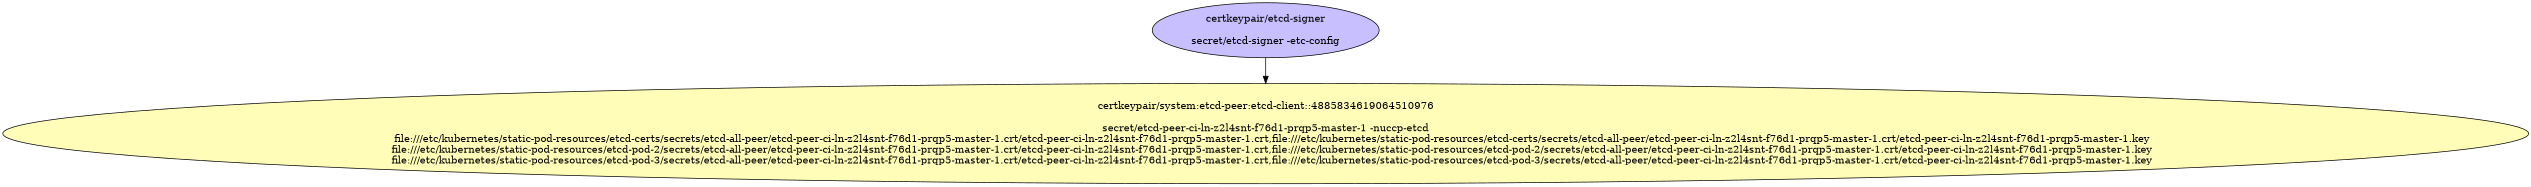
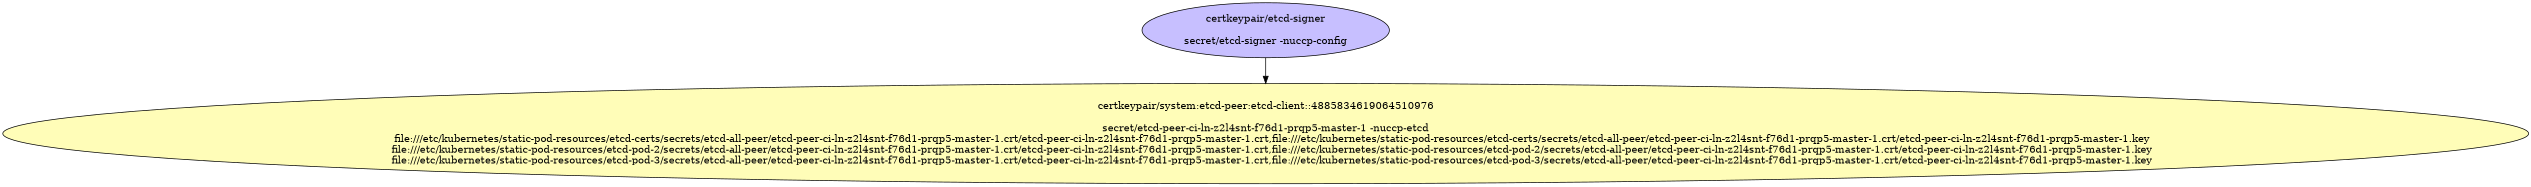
node "certkeypair/etcd-signer secret/etcd-signer -etc-config": label "certkeypair/etcd-signer secret/etcd-signer -etc-config" -> "certkeypair/etcd-signer secret/etcd-signer -nuccp-config"
